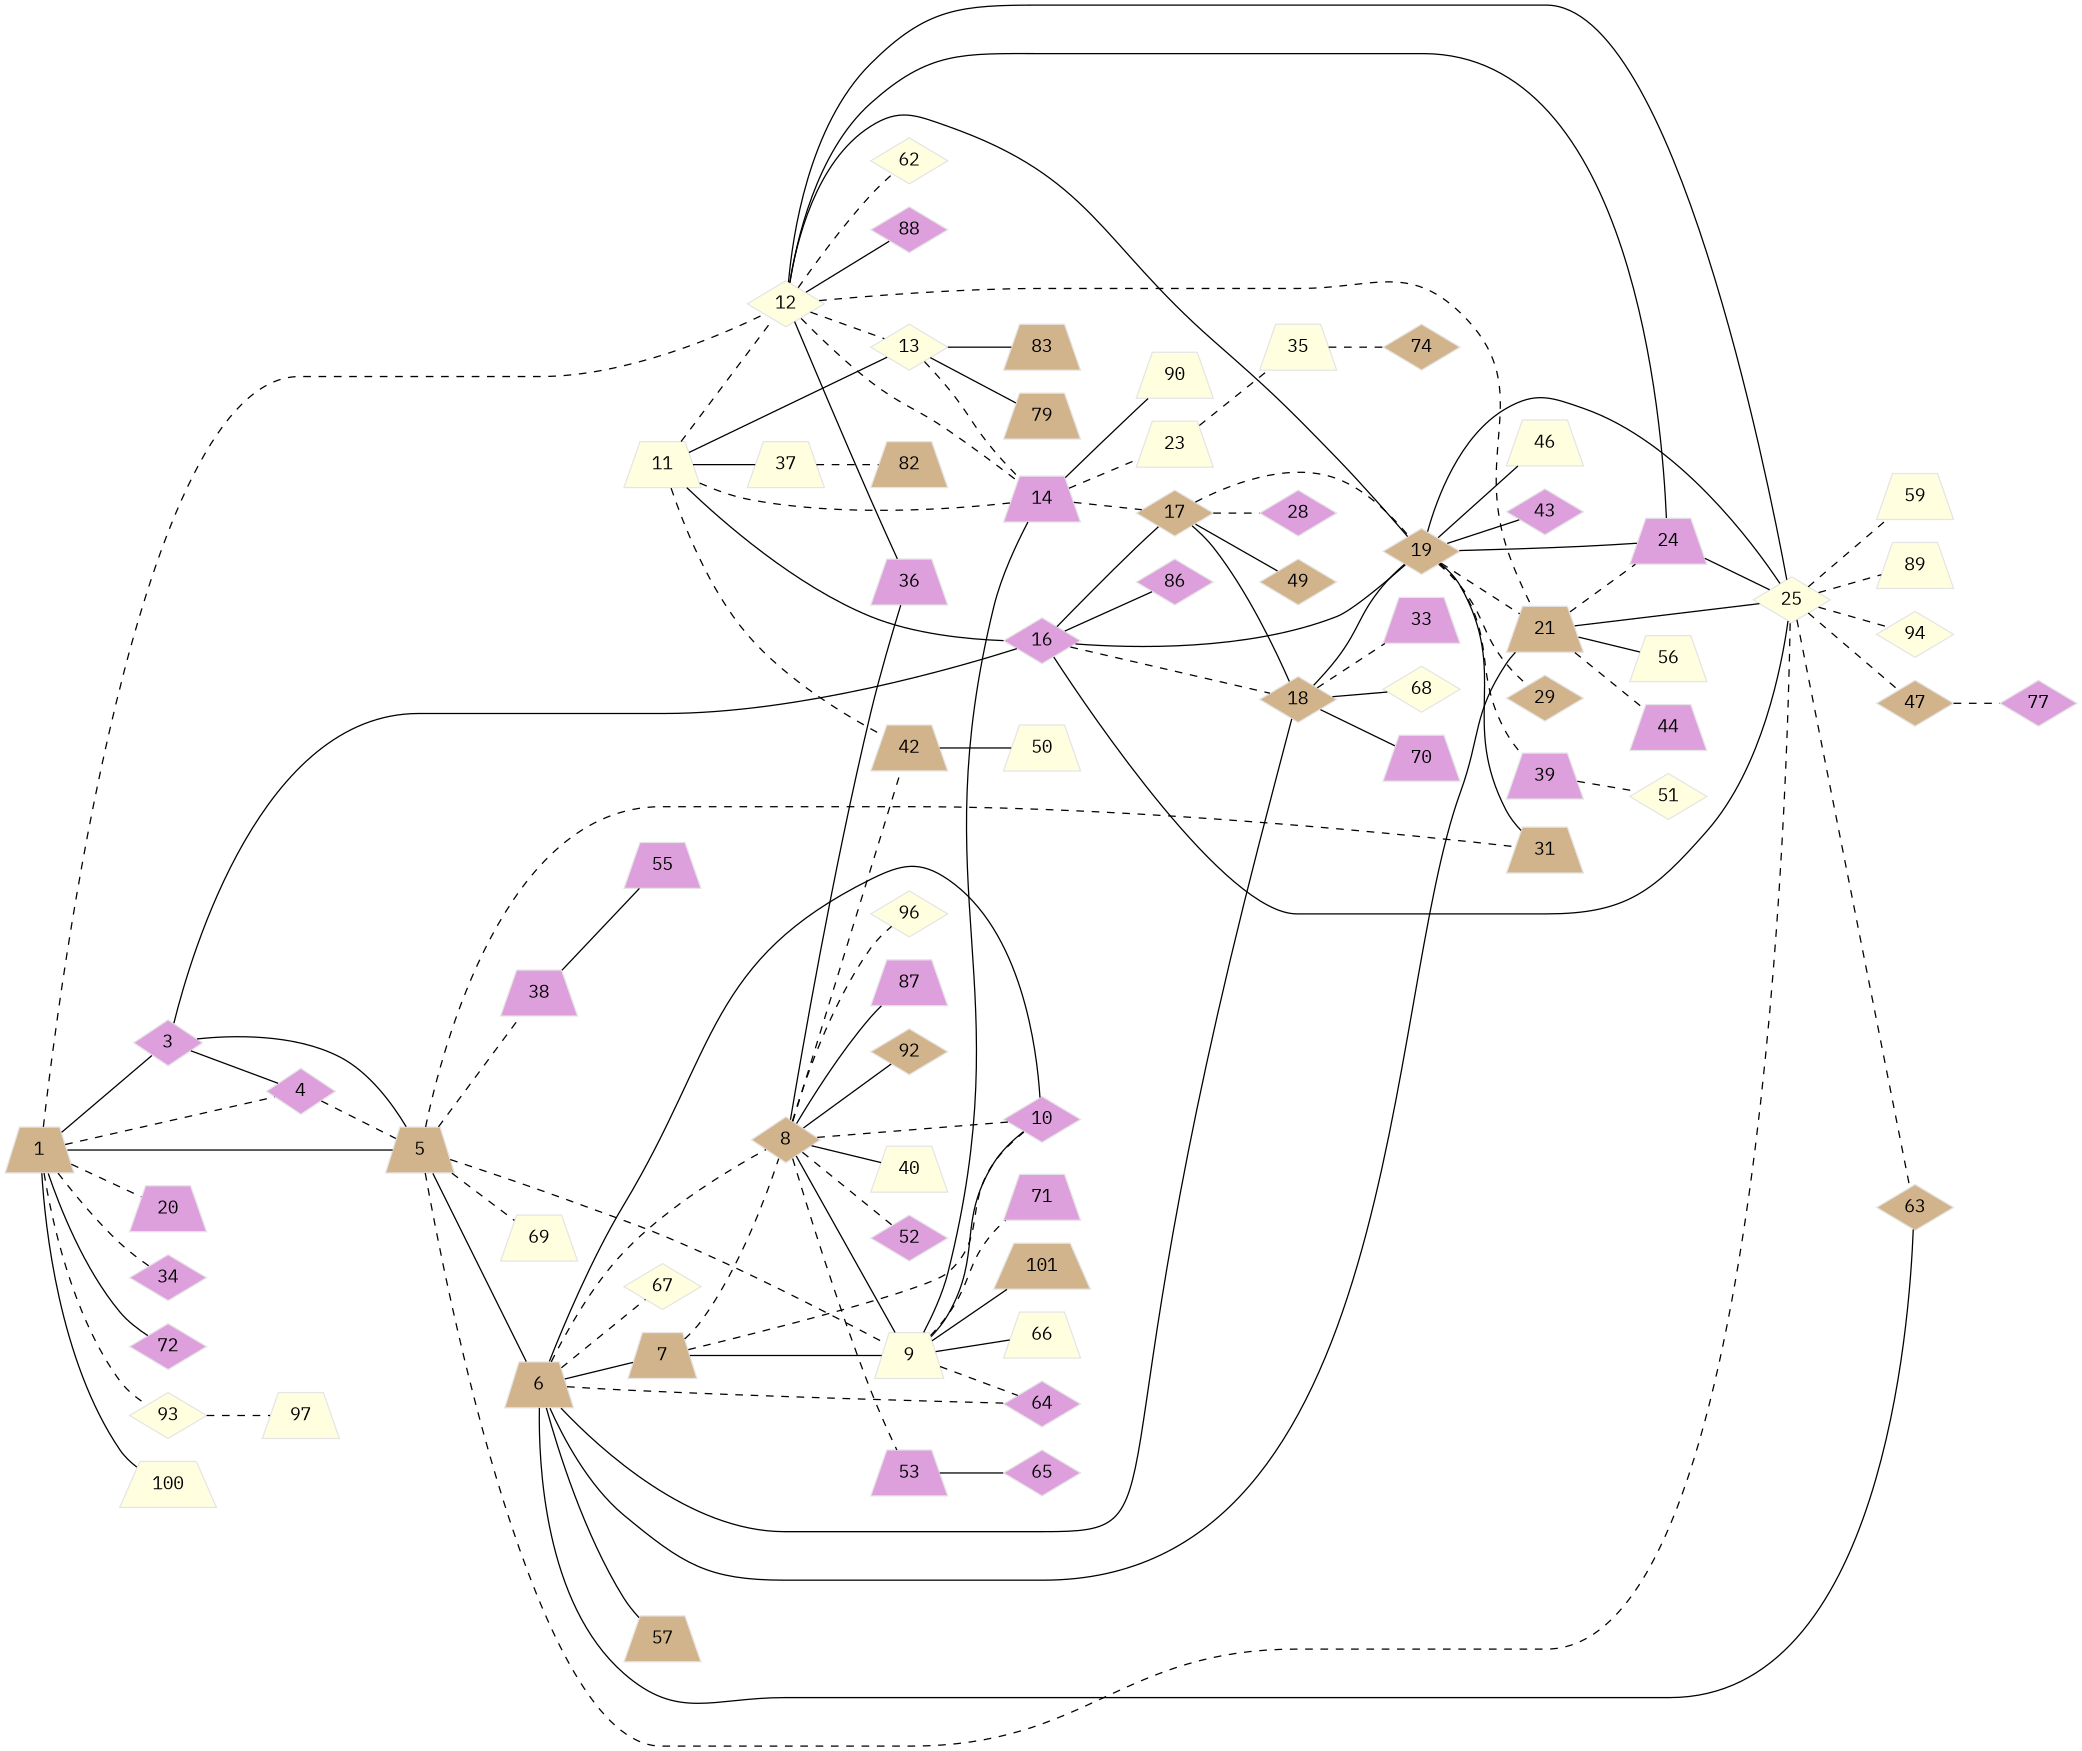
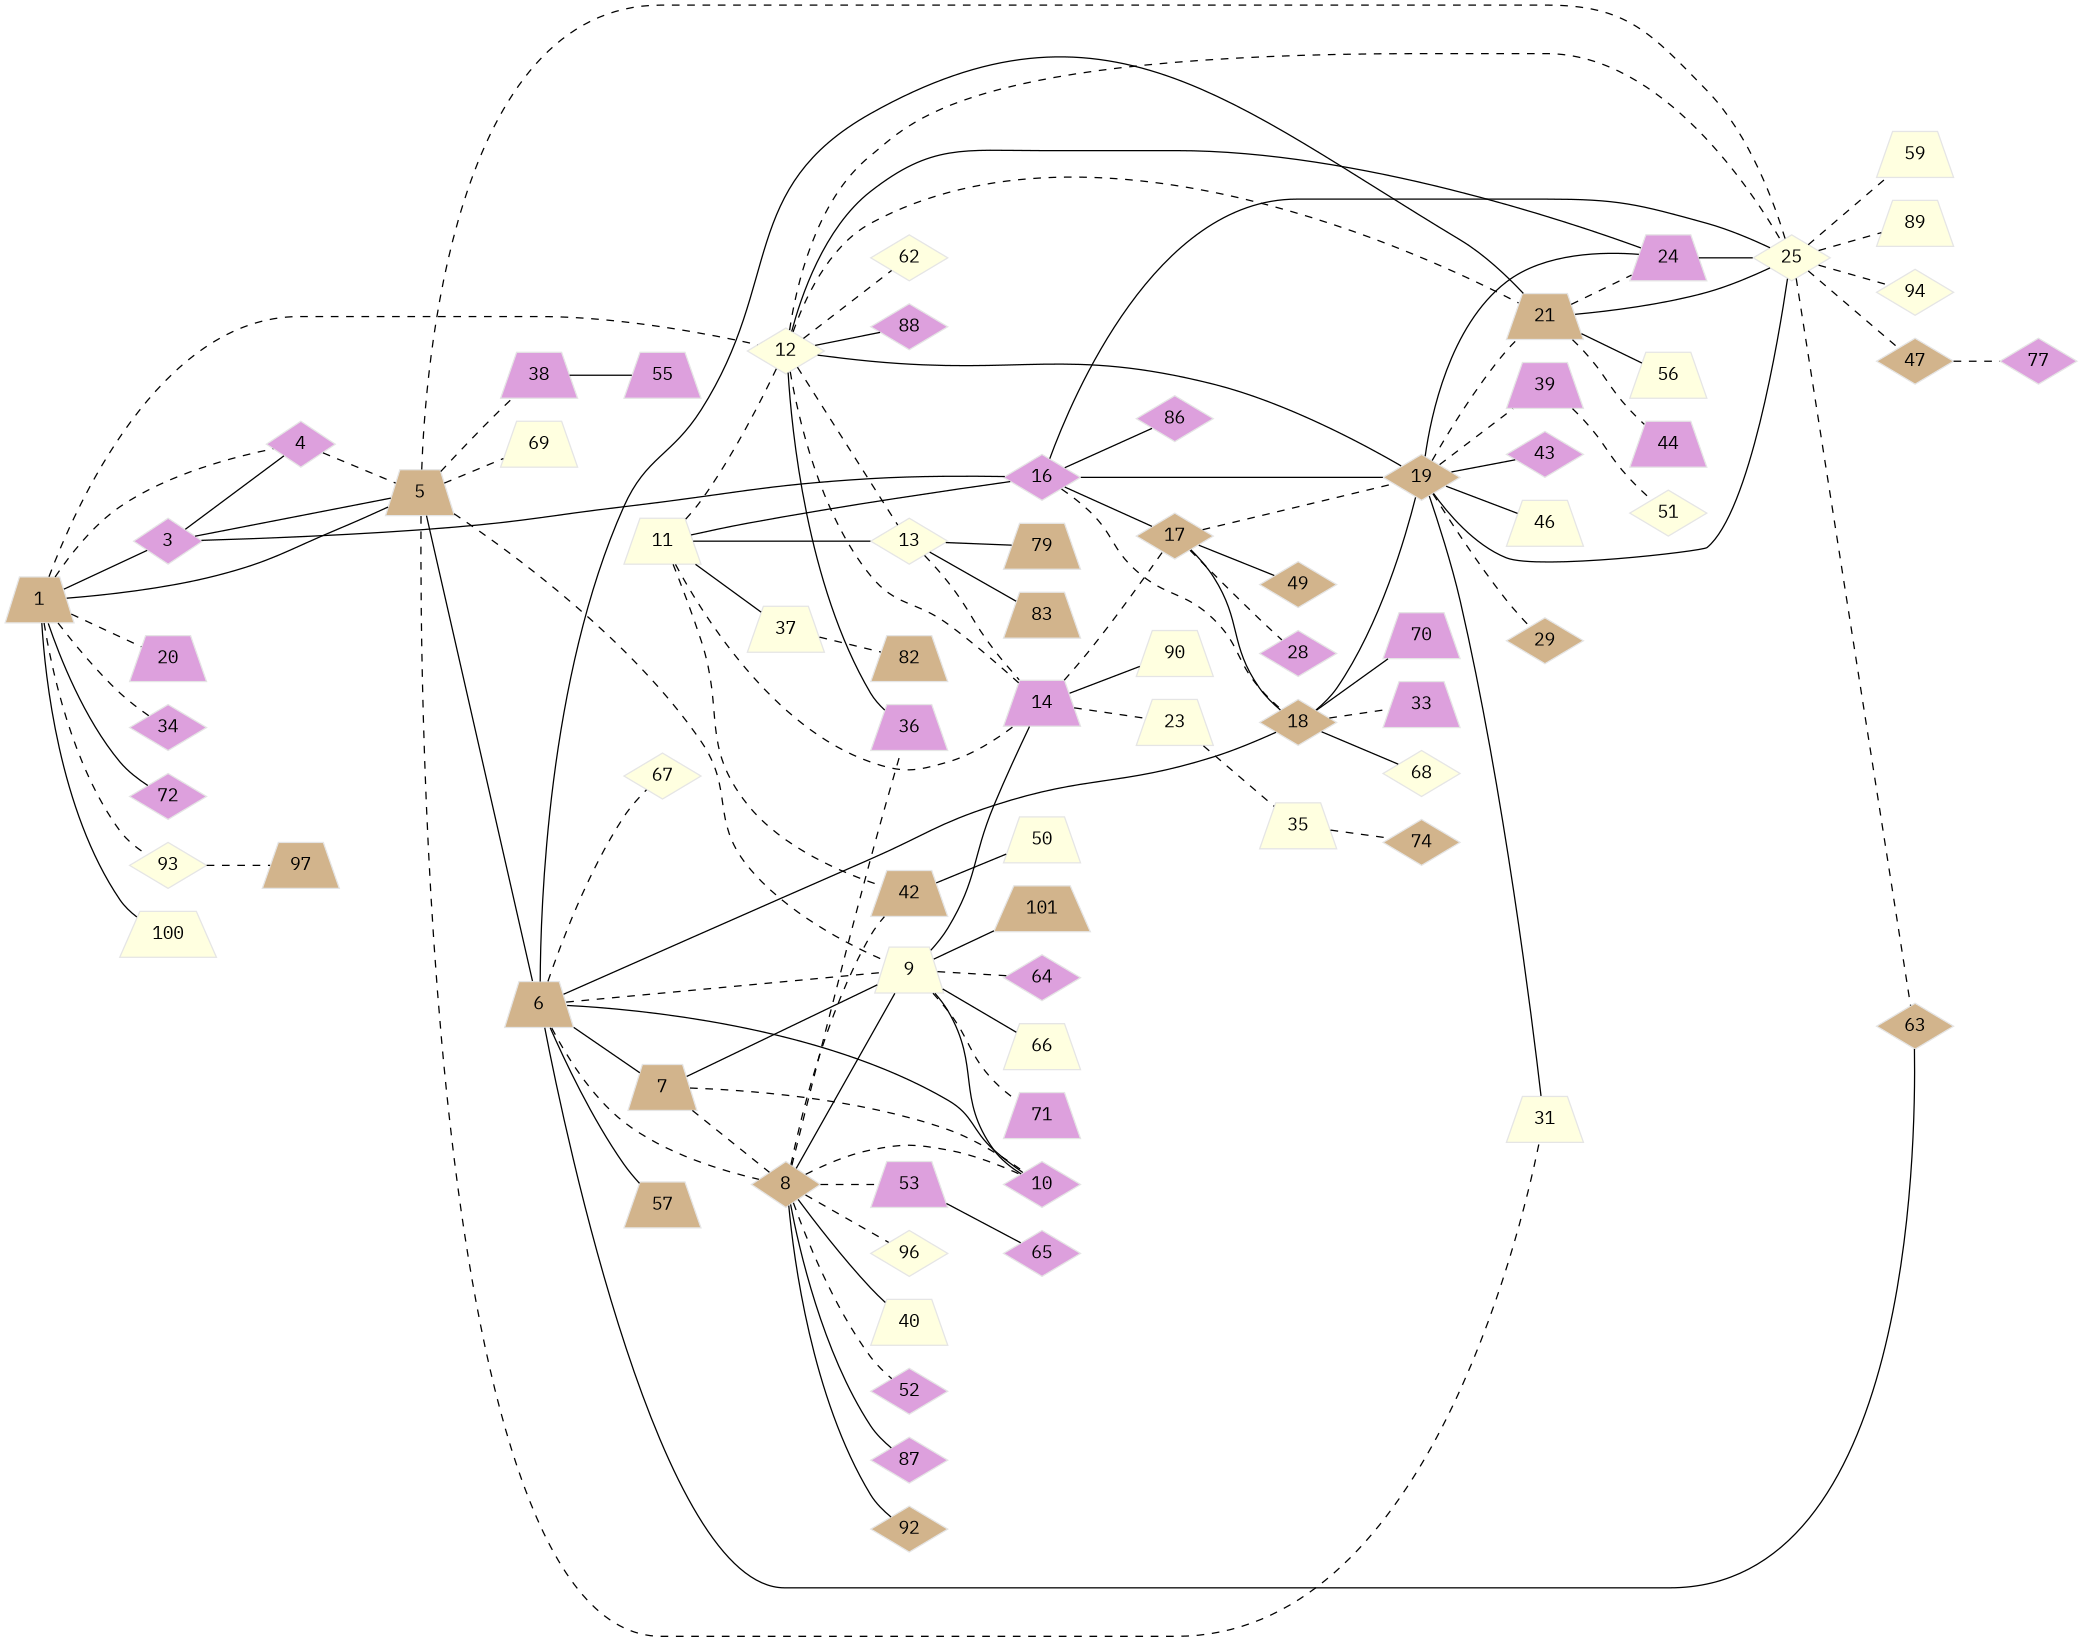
edge "12" -- "25": style solid -> dashed
node "31": fillcolor tan -> lightyellow
edge "36" -- "8": style solid -> dashed
node "87": shape trapezium -> diamond
edge "6" -- "64": now "6" -- "9"
node "97": fillcolor lightyellow -> tan
